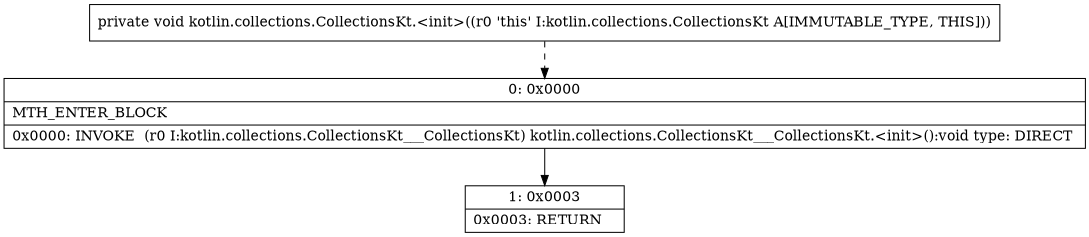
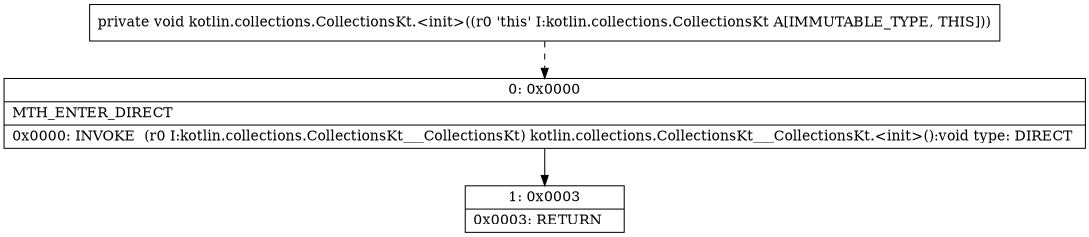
node "0: 0x0000": text "MTH_ENTER_BLOCK" -> "MTH_ENTER_DIRECT"
